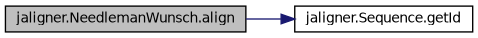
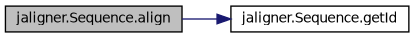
node "jaligner.NeedlemanWunsch.align": label "jaligner.NeedlemanWunsch.align" -> "jaligner.Sequence.align"
